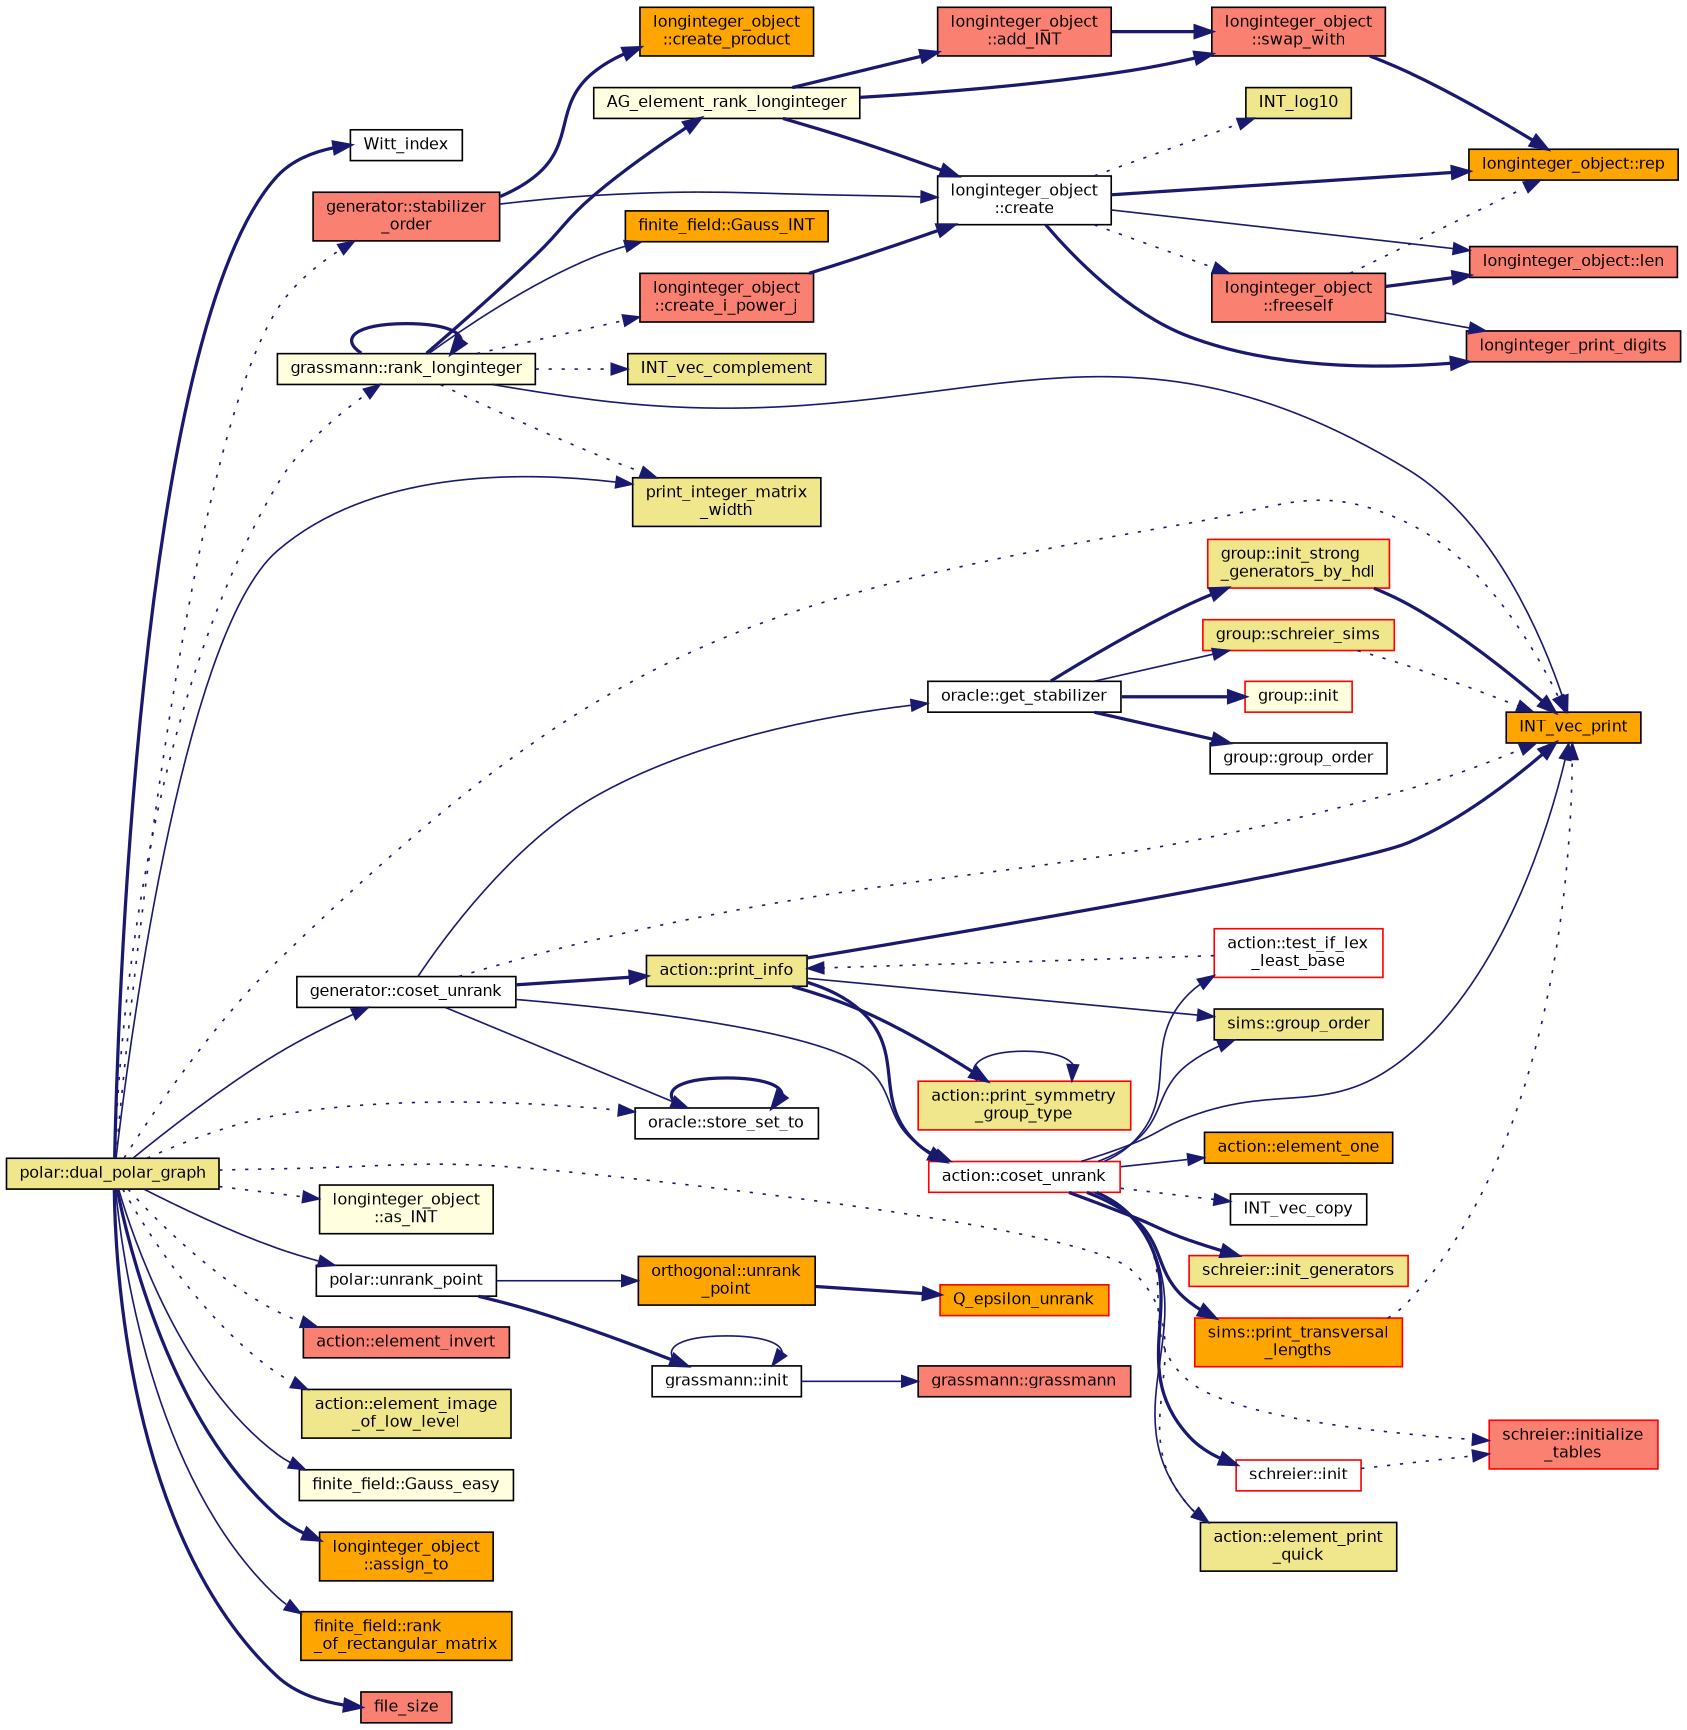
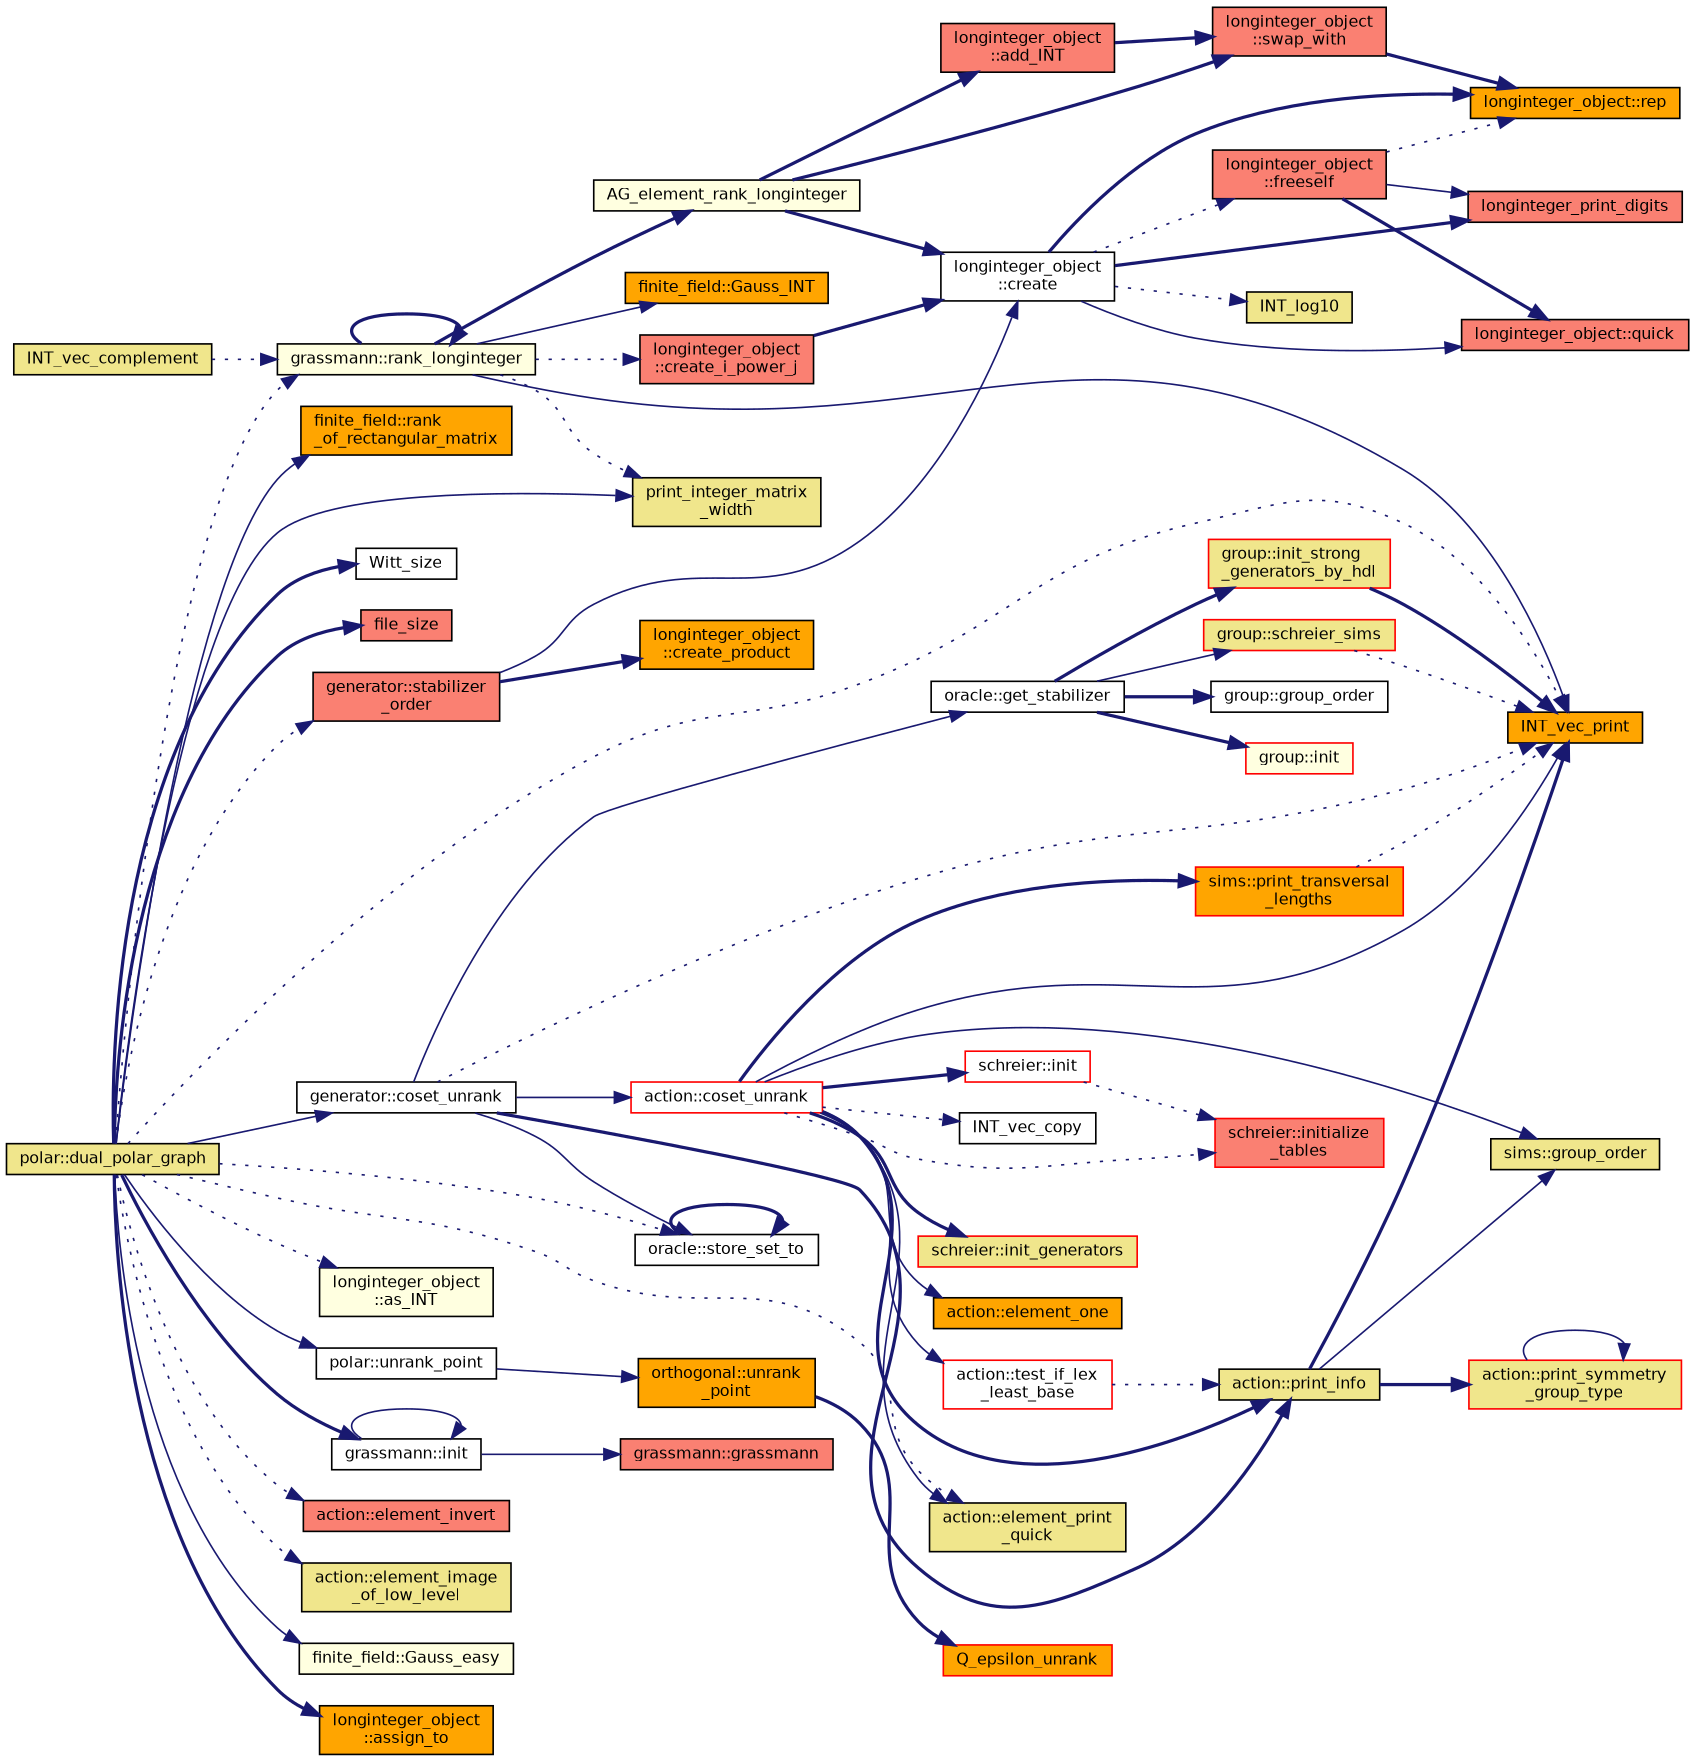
node "Witt_index": label "Witt_index" -> "Witt_size"
node "longinteger_object::len": label "longinteger_object::len" -> "longinteger_object::quick"
edge "grassmann::rank_longinteger" -> "INT_vec_complement": reversed
edge "action::print_info" -> "action::coset_unrank": reversed
edge "polar::unrank_point" -> "grassmann::init": now "polar::dual_polar_graph" -> "grassmann::init"
